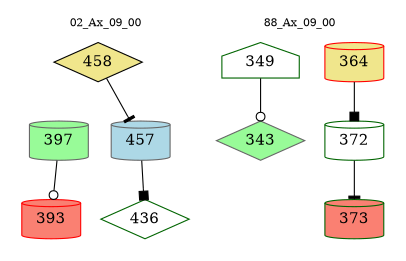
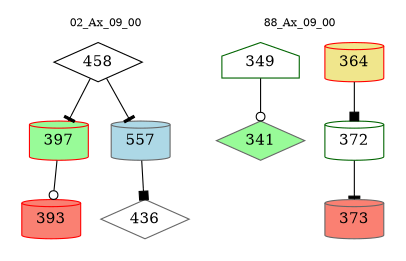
node "458": fillcolor khaki -> white
edge "458" -> "397": added
node "397": color gray40 -> red
node "457": label "457" -> "557"
node "343": label "343" -> "341"
node "436": color darkgreen -> gray40
node "373": color darkgreen -> gray40
